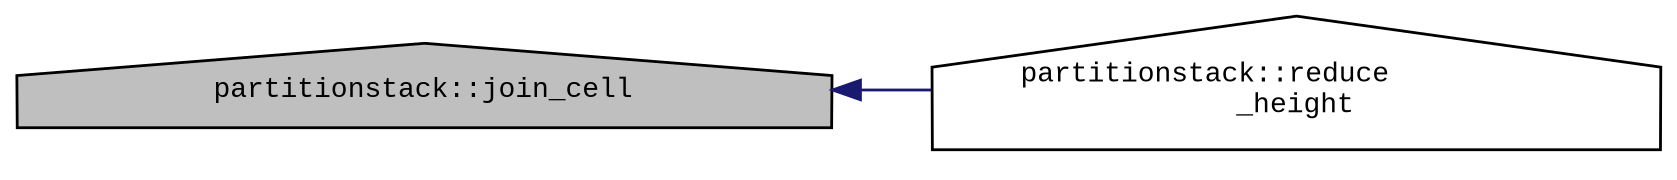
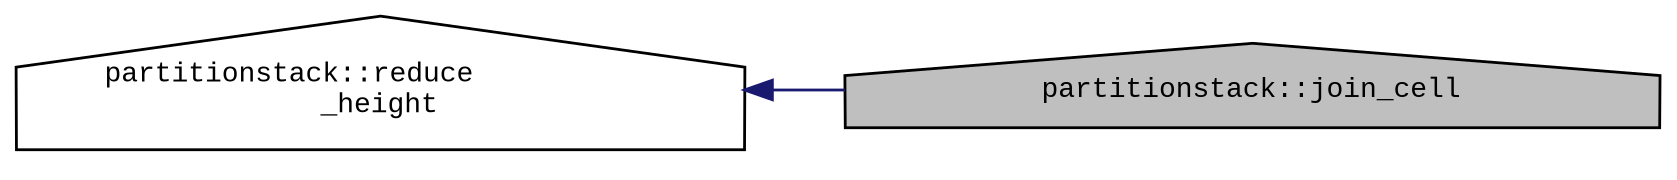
edge "partitionstack::reduce _height" -> "partitionstack::join_cell": reversed
